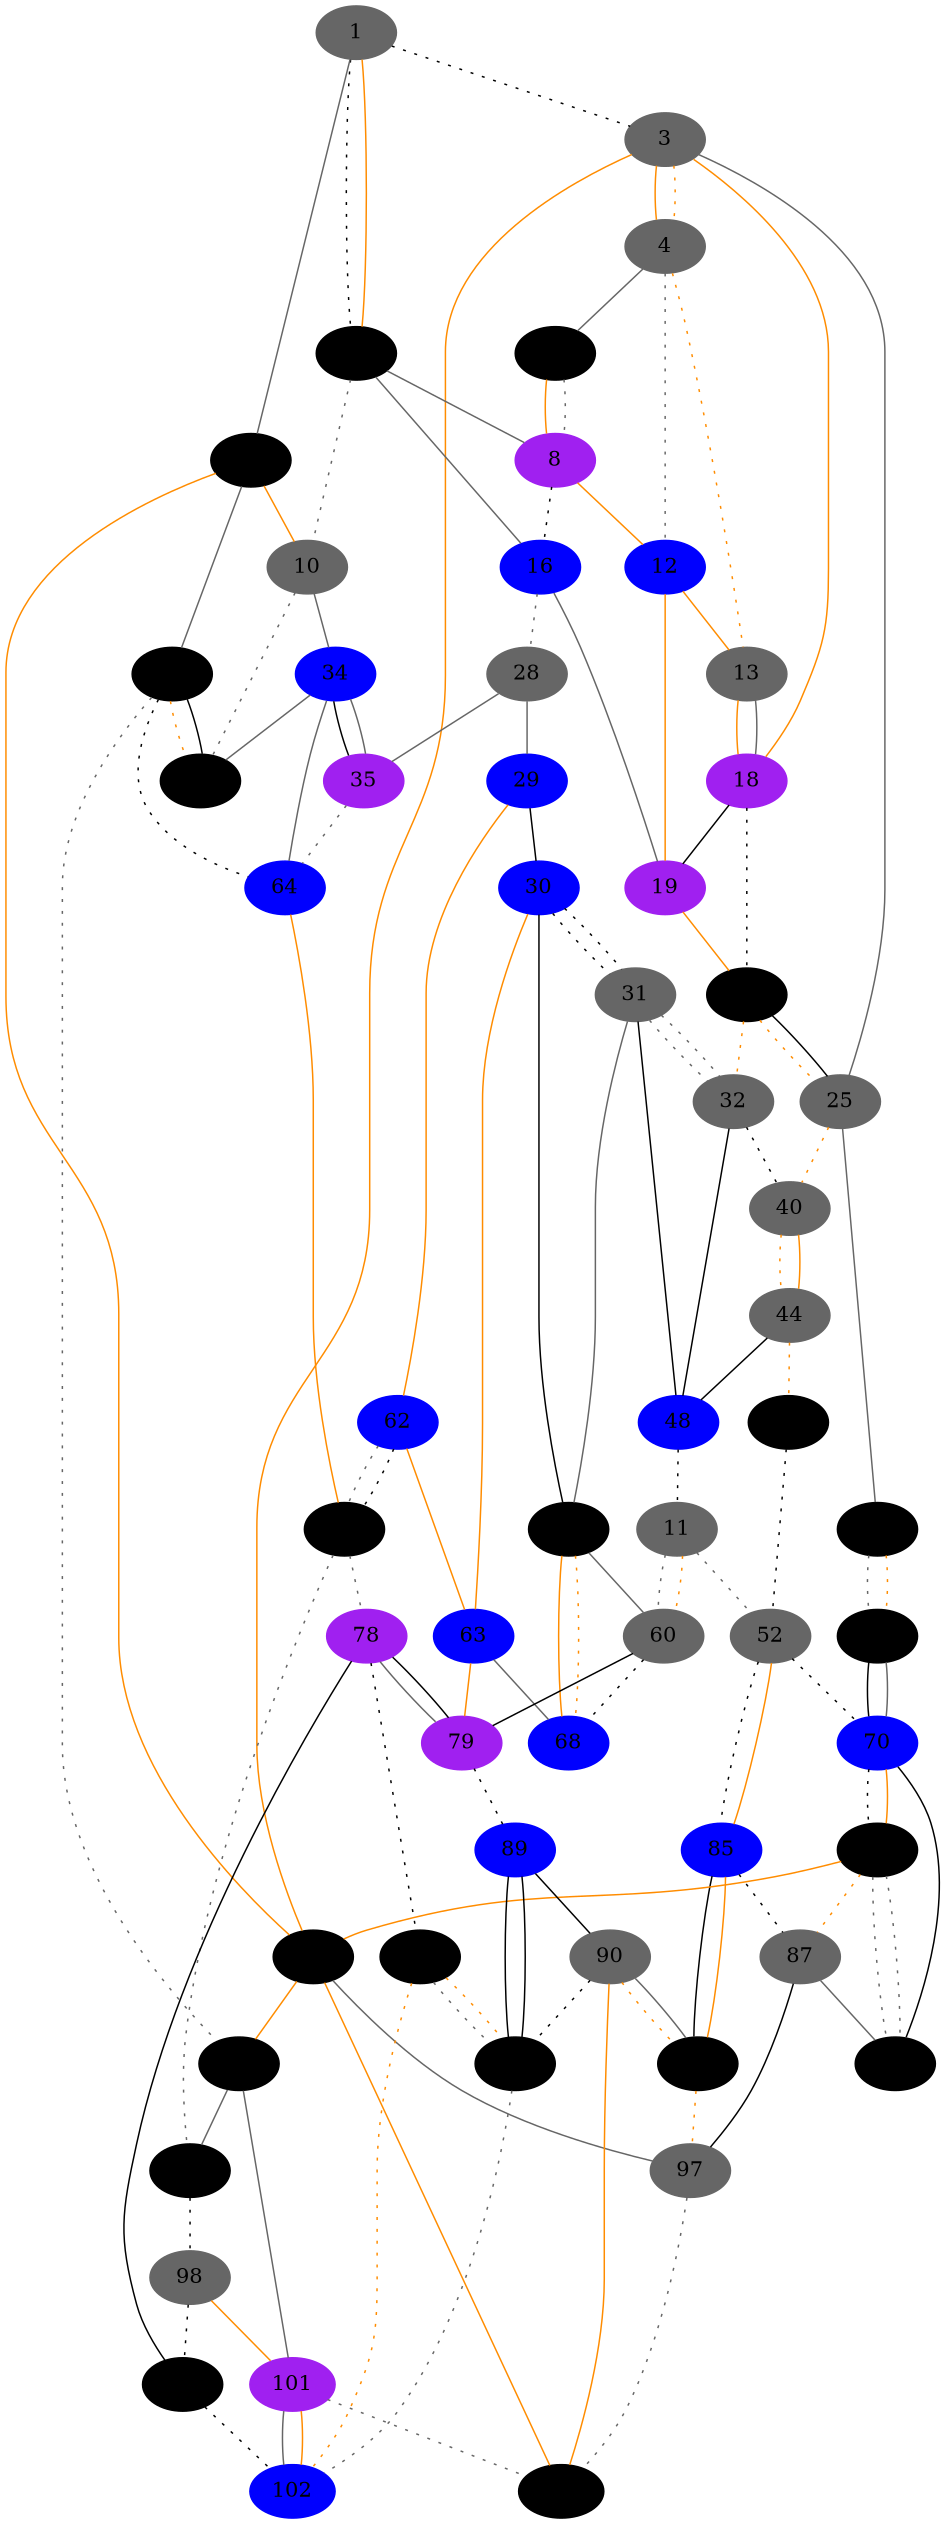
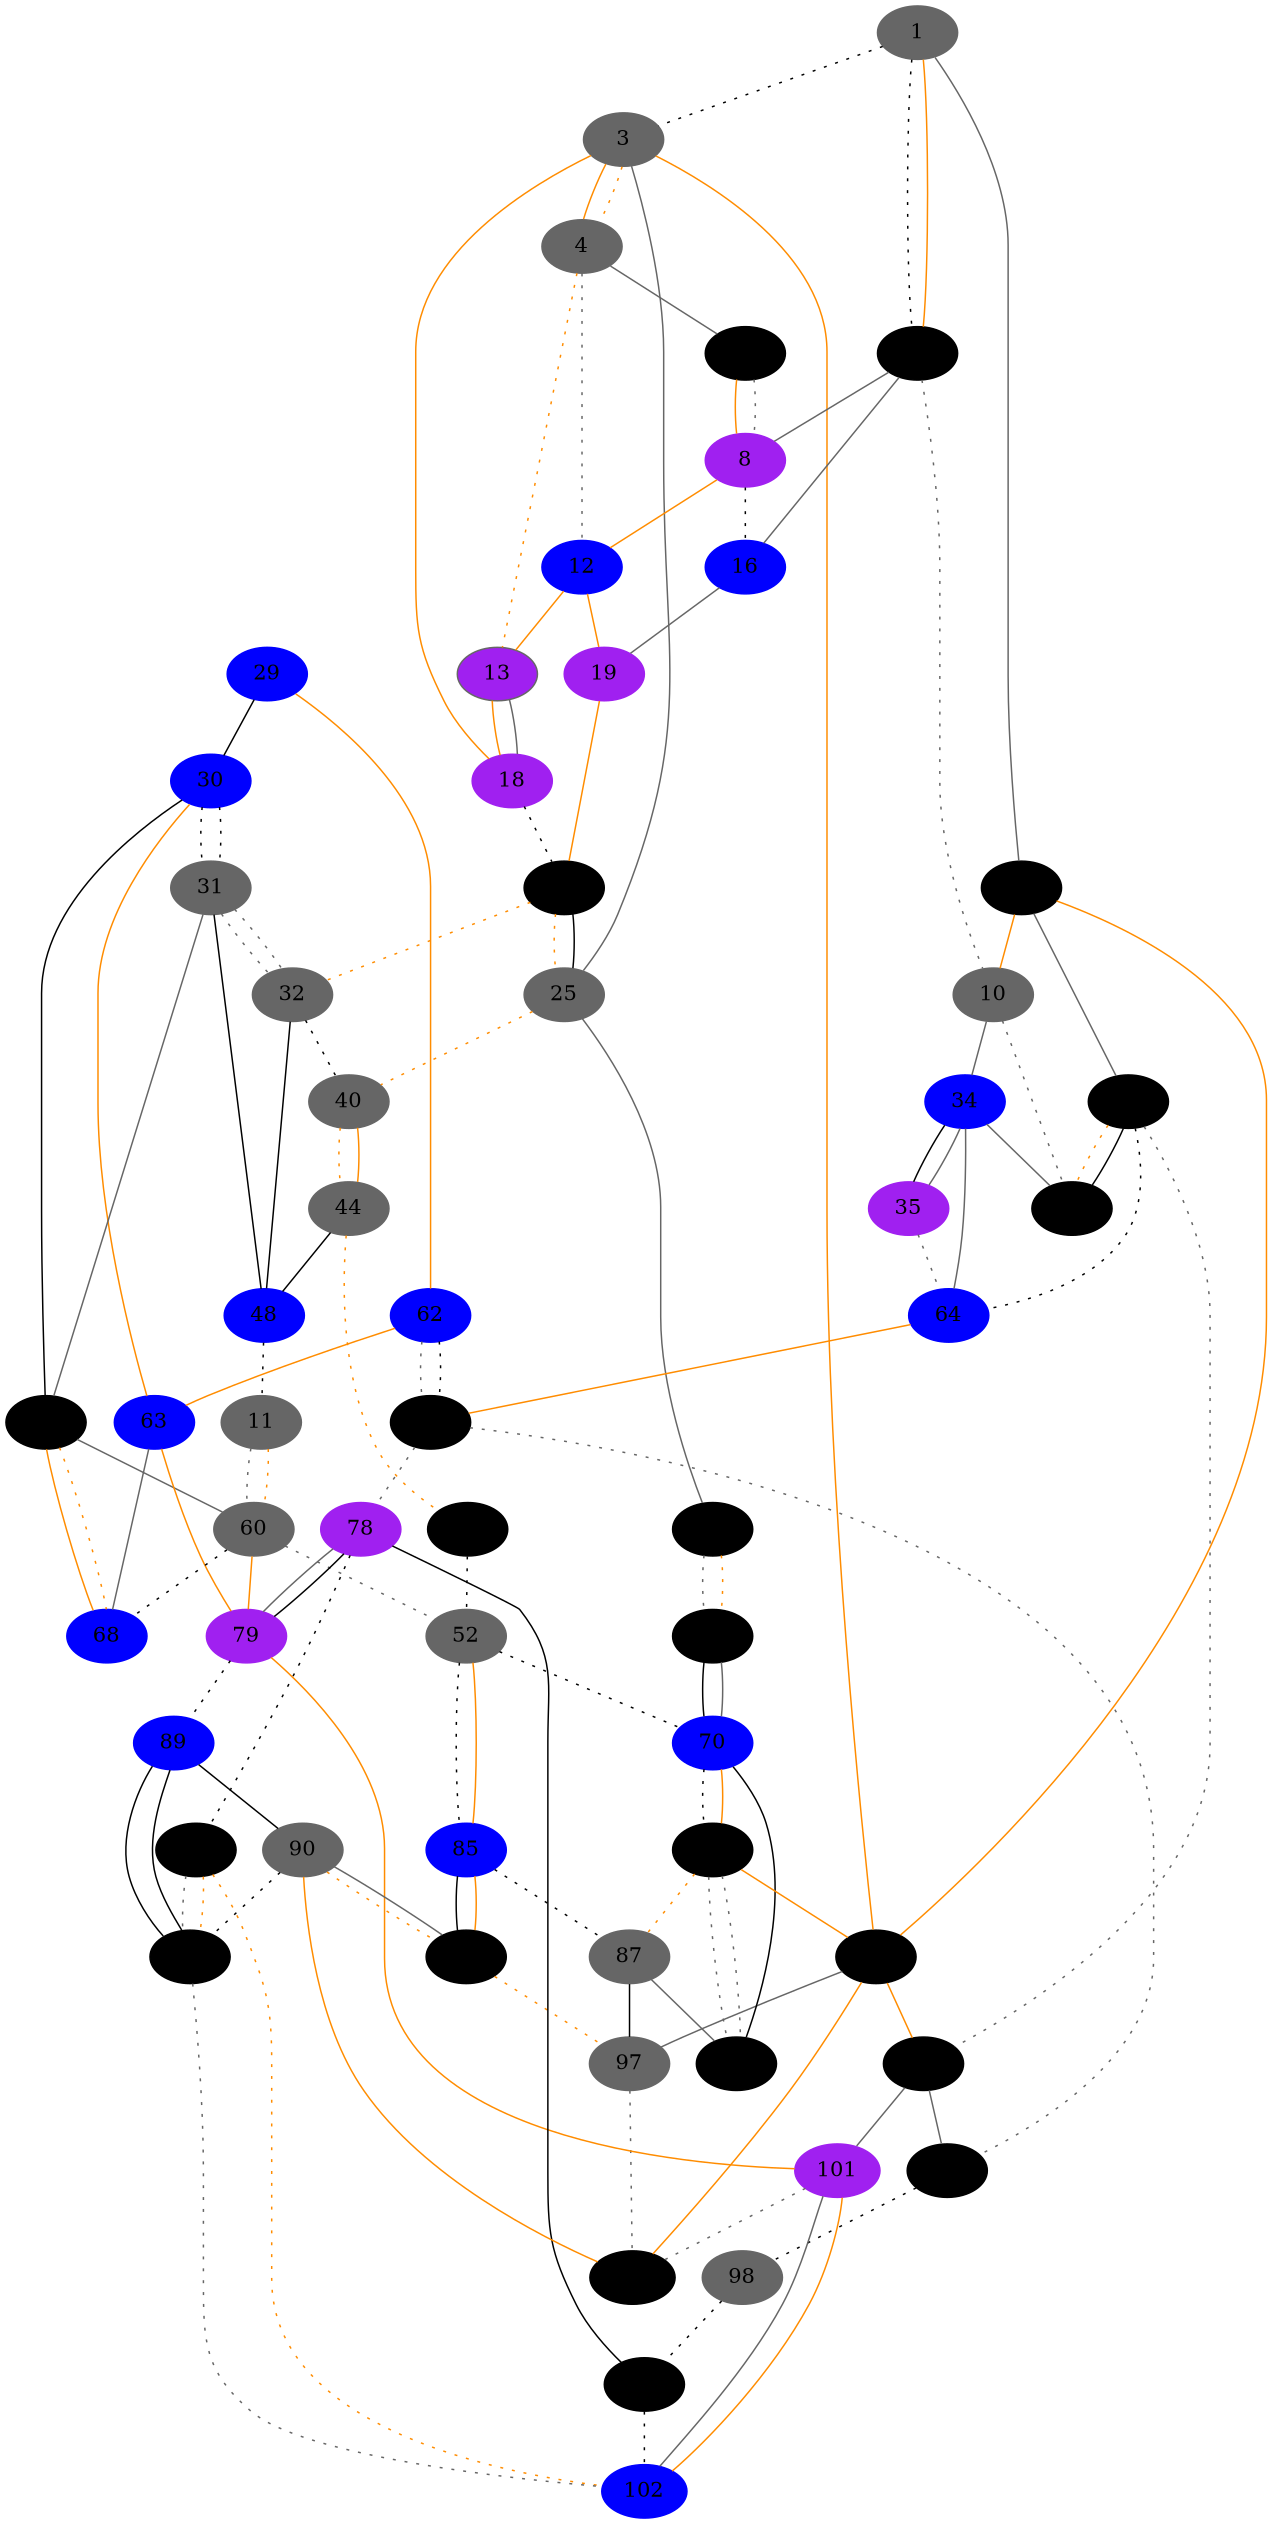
node "28": removed
node "13": fillcolor gray40 -> purple
edge "18" -- "19": removed
edge "11" -- "52": now "60" -- "52"
edge "60" -- "79": color black -> darkorange
edge "98" -- "101": now "79" -- "101"
